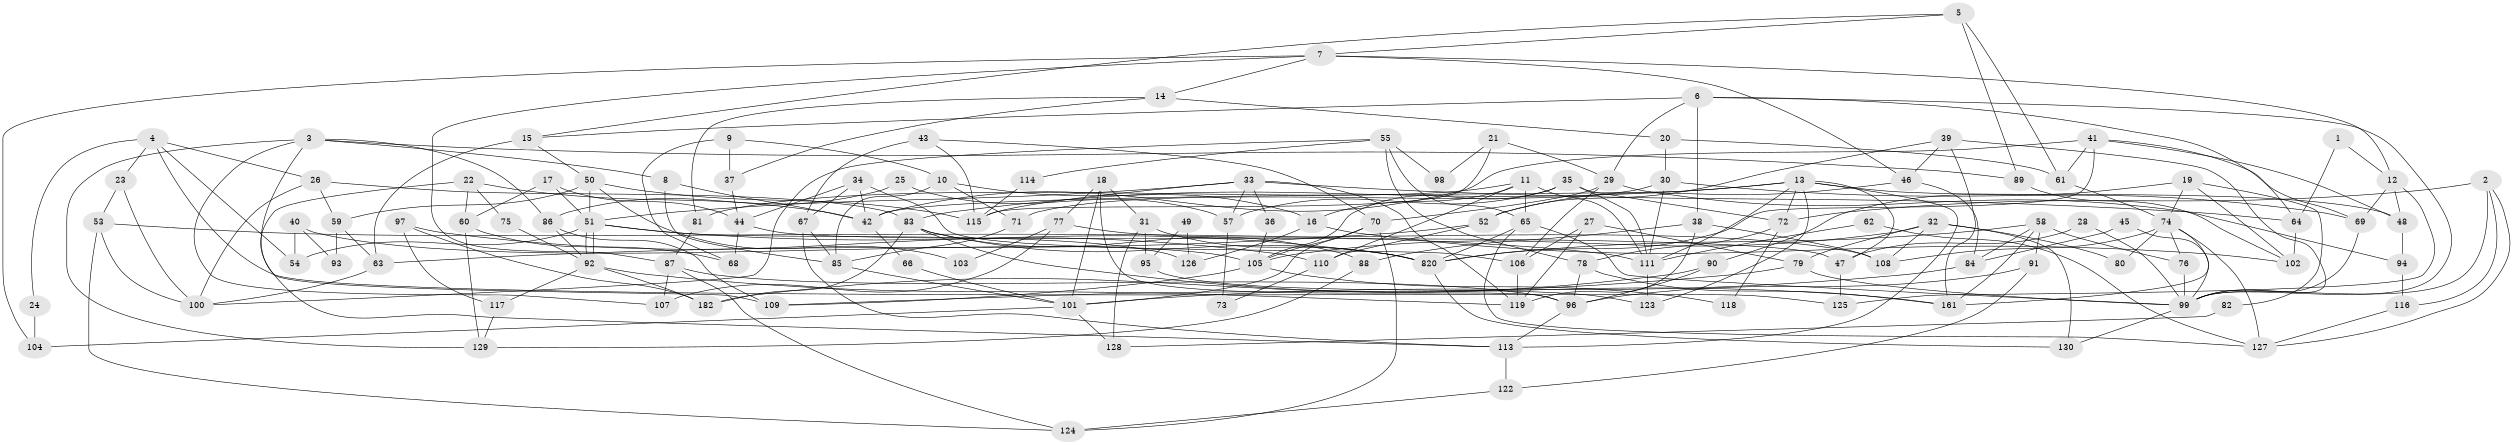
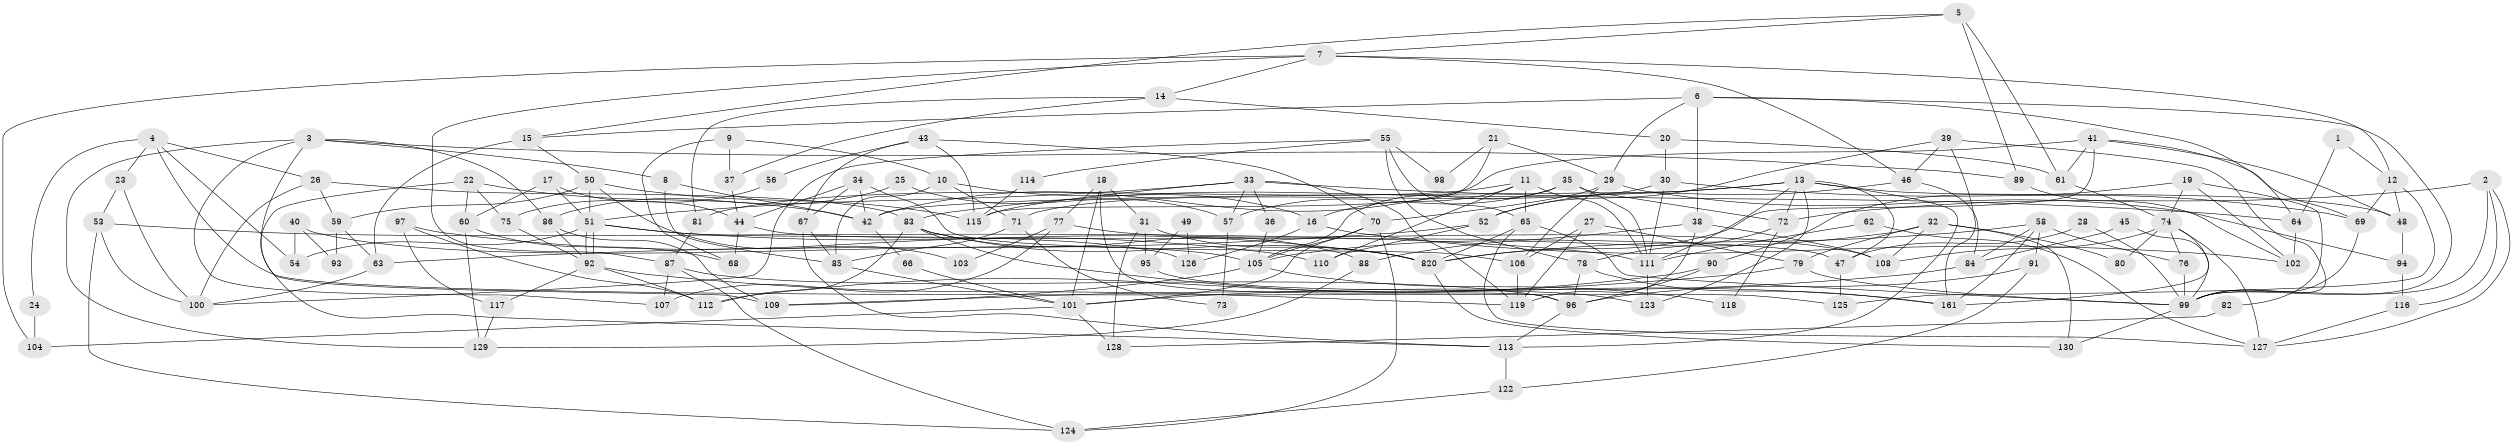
node "56": added
edge "110" -- "73": now "71" -- "73"
node "182": label "182" -> "112"
